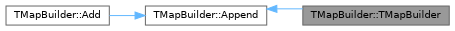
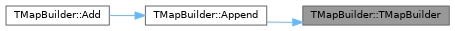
edge "TMapBuilder::TMapBuilder" -> "TMapBuilder::Append": reversed
